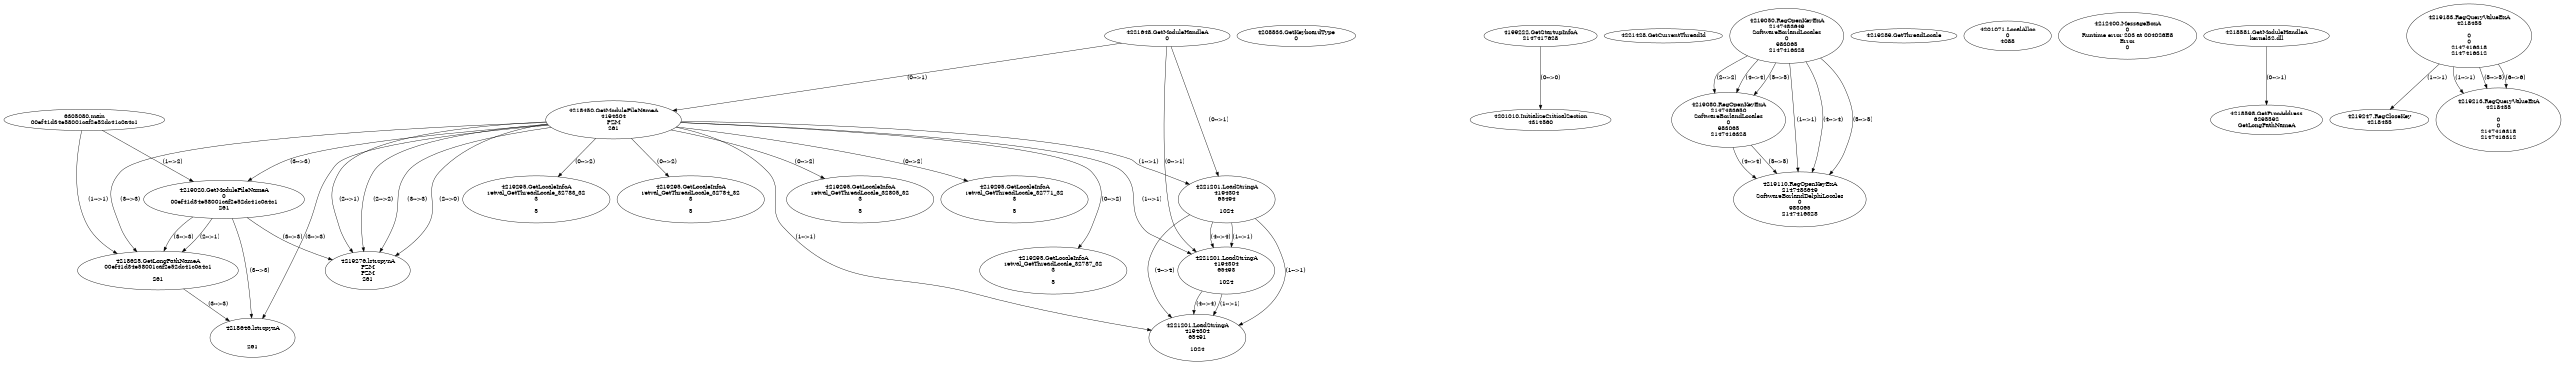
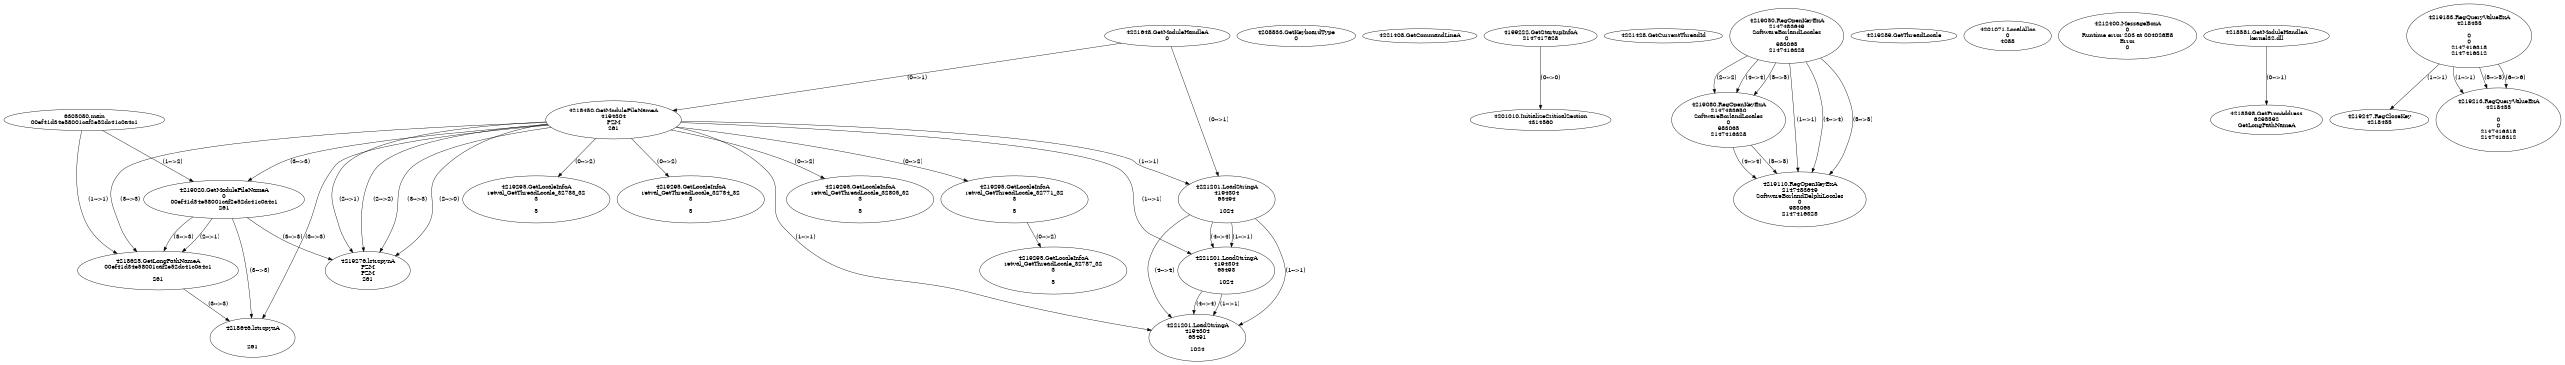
node "4221408.GetCommandLineA": added
edge "4218450.GetModuleFileNameA 4194304 PZM 261" -> "4219295.GetLocaleInfoA retval_GetThreadLocale_32787_32 3 5": now "4219295.GetLocaleInfoA retval_GetThreadLocale_32771_32 3 5" -> "4219295.GetLocaleInfoA retval_GetThreadLocale_32787_32 3 5"
edge "4221648.GetModuleHandleA 0" -> "4221201.LoadStringA 4194304 65493 1024": removed, label "(0-->1)"
